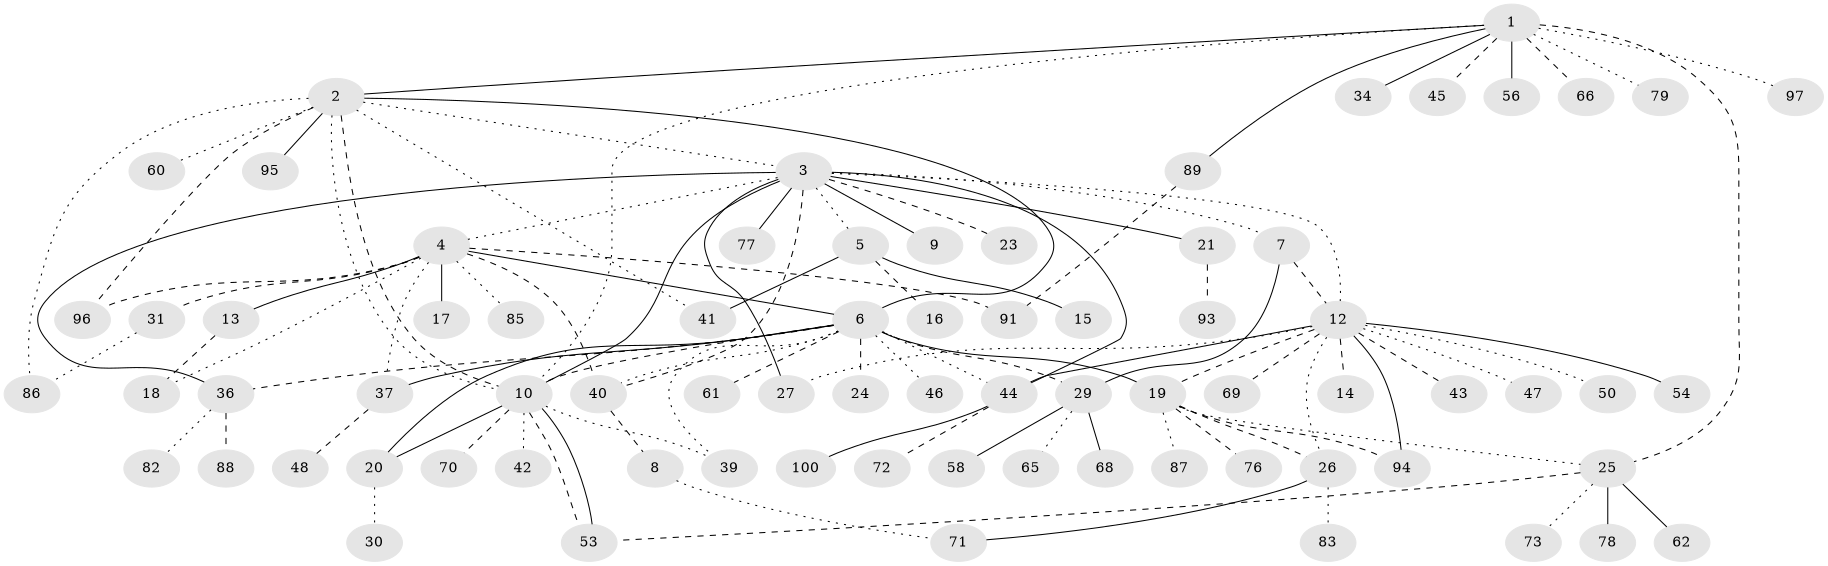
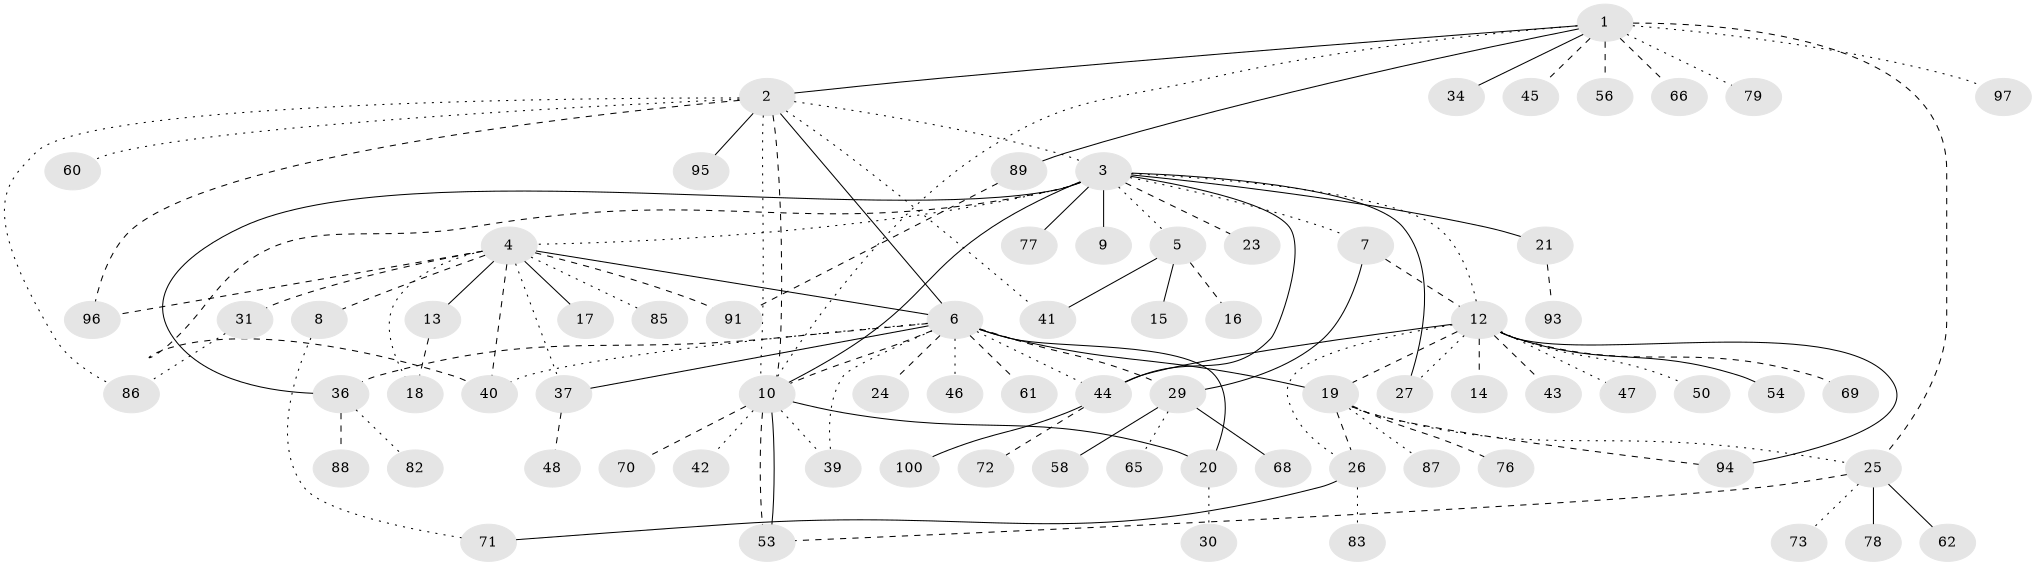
edge "1" -- "56": style solid -> dashed
edge "40" -- "8": now "4" -- "8"
